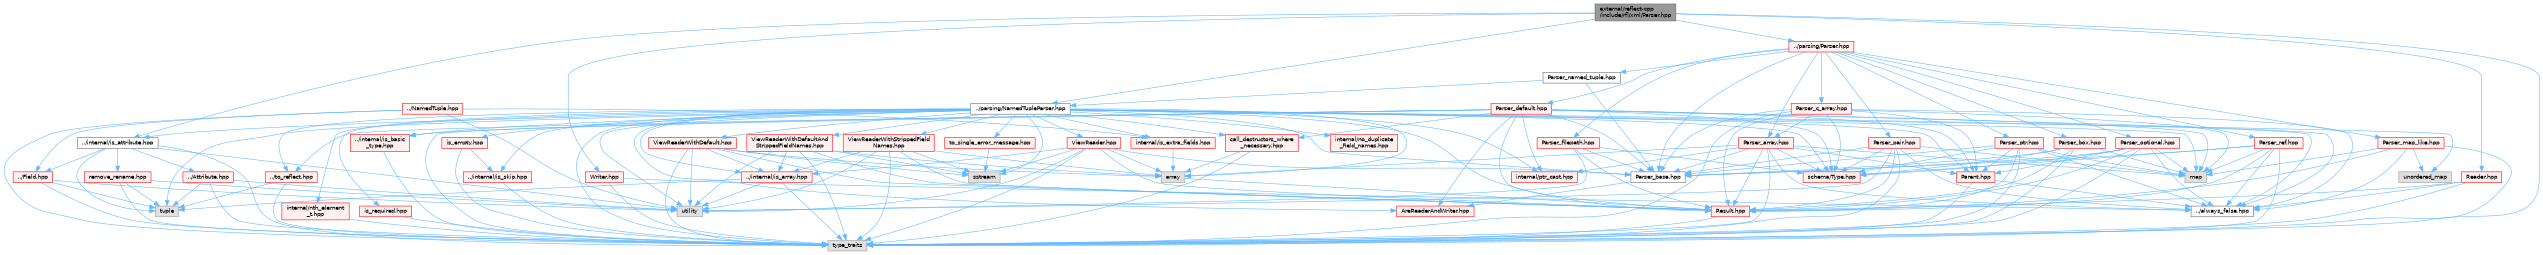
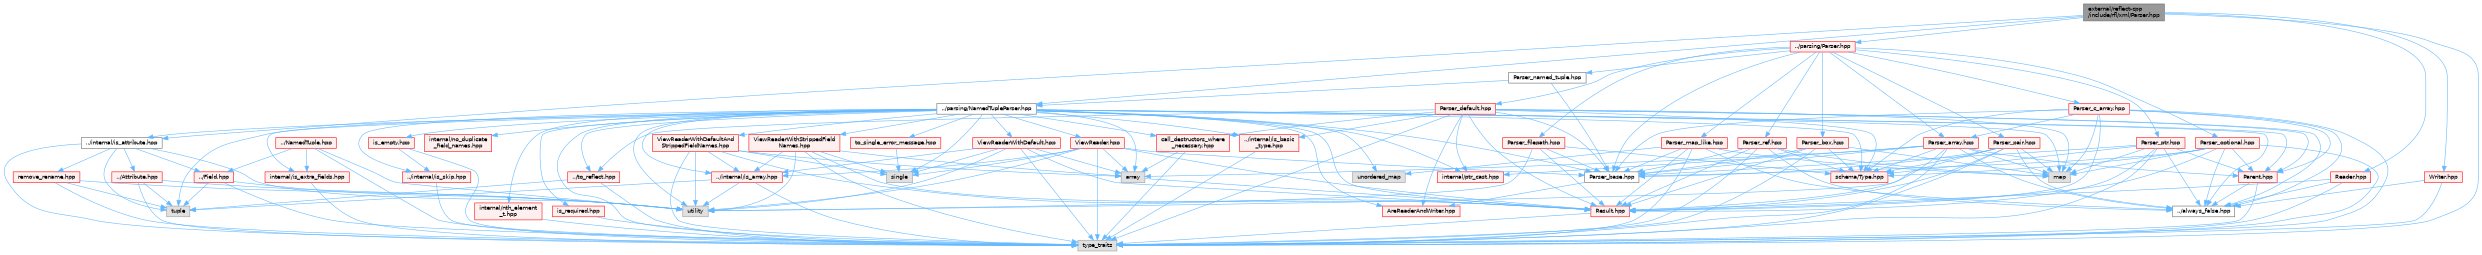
edge "internal/is_extra_fields.hpp" -> "array": now "internal/is_extra_fields.hpp" -> "type_traits"
edge "Parser_map_like.hpp" -> "Parser_base.hpp": added
node "sstream": label "sstream" -> "single"
